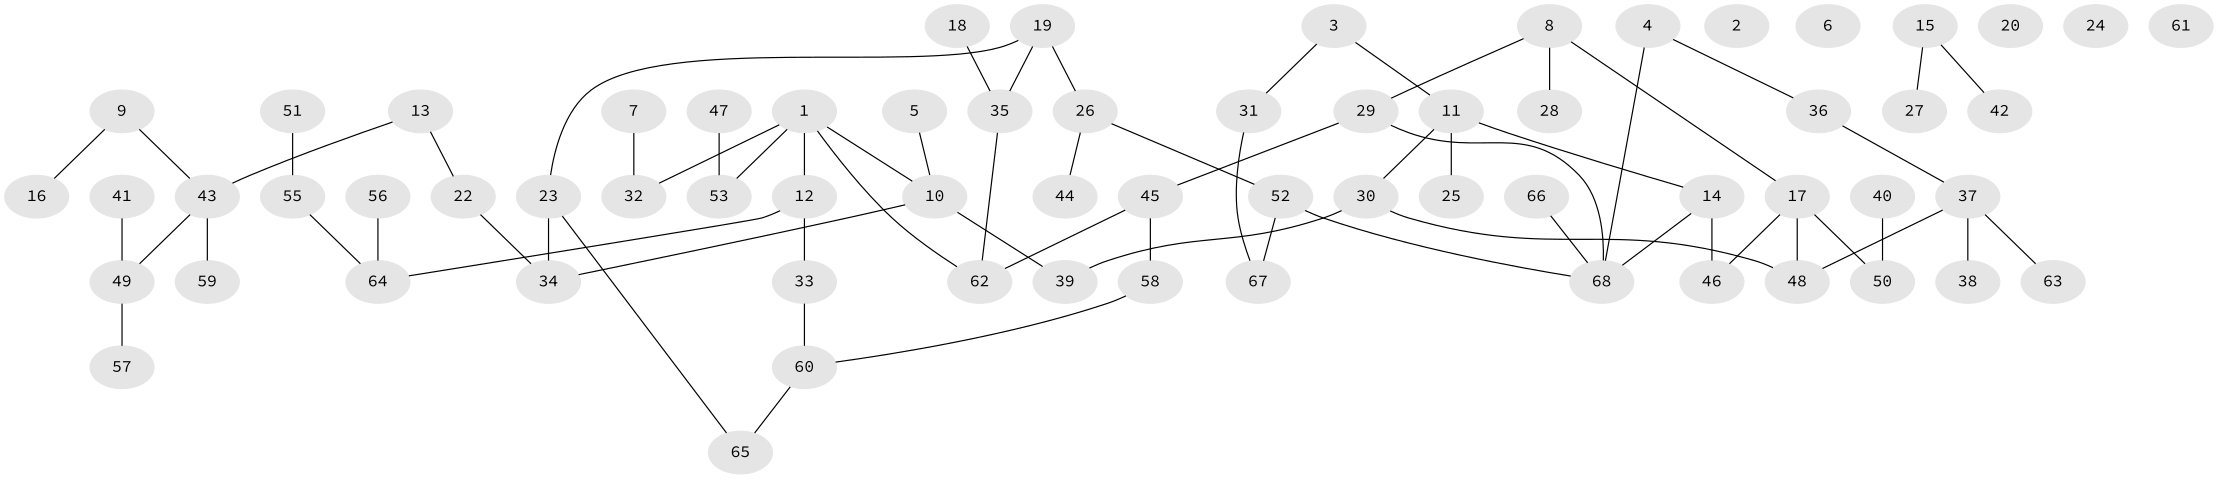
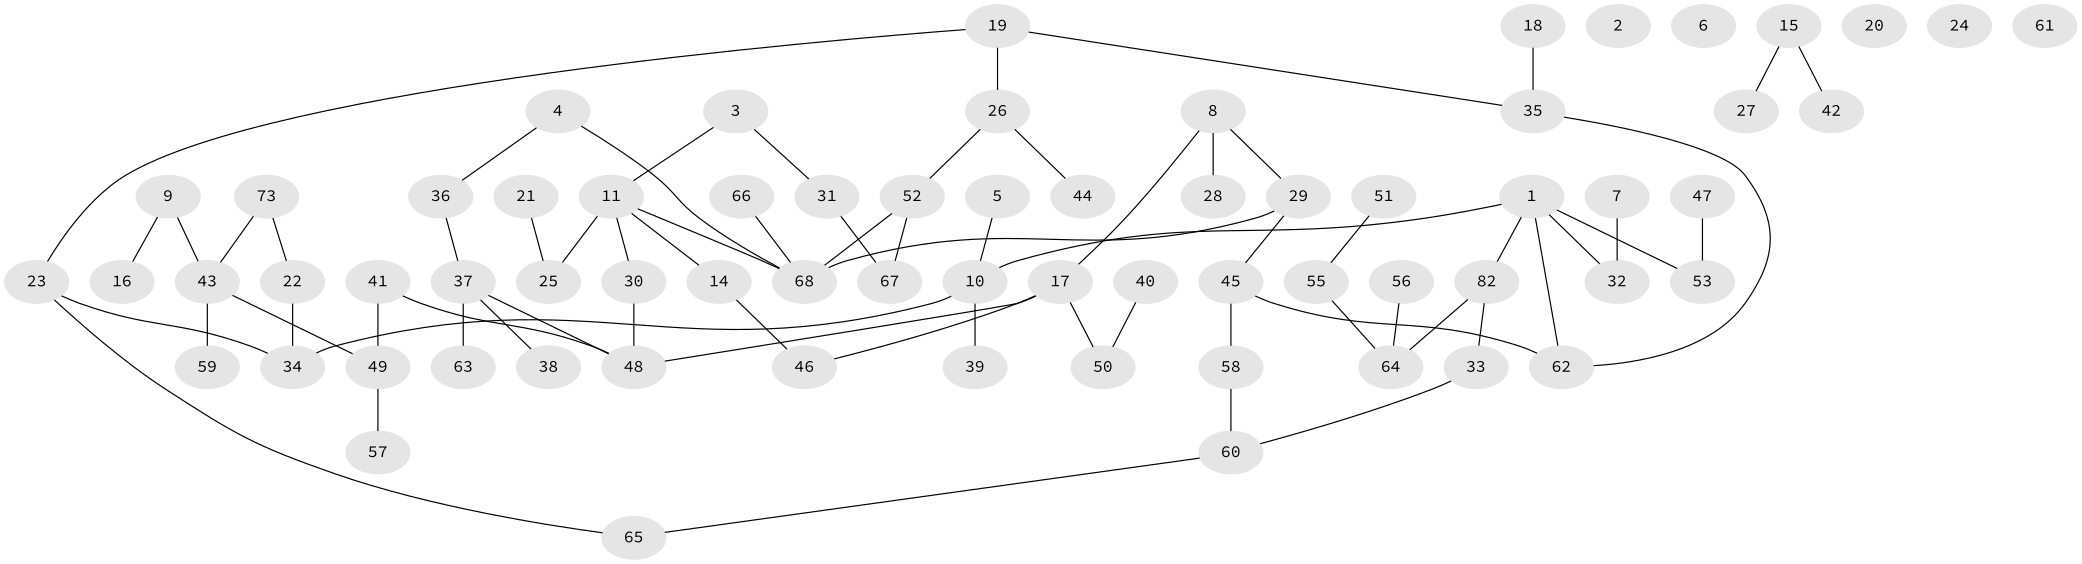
node "13": label "13" -> "73"
node "21": added
node "12": label "12" -> "82"
edge "14" -- "68": now "11" -- "68"
edge "30" -- "39": removed
edge "41" -- "48": added
